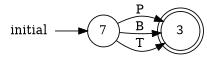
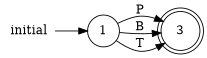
node "7": label "7" -> "1"
